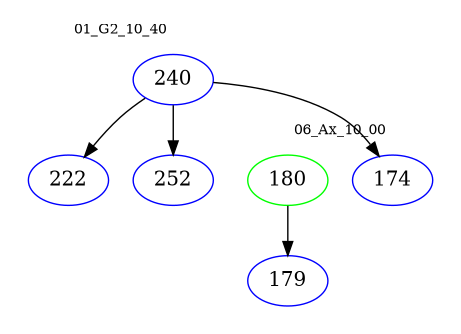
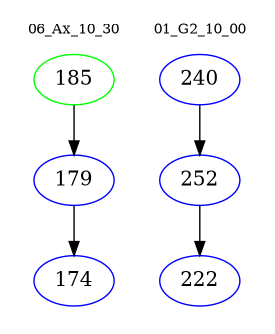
cluster "01_G2_10_40": label "01_G2_10_40" -> "01_G2_10_00"
edge "240" -> "174": now "179" -> "174"
edge "240" -> "222": now "252" -> "222"
cluster "06_Ax_10_00": label "06_Ax_10_00" -> "06_Ax_10_30"
node "180": label "180" -> "185"
